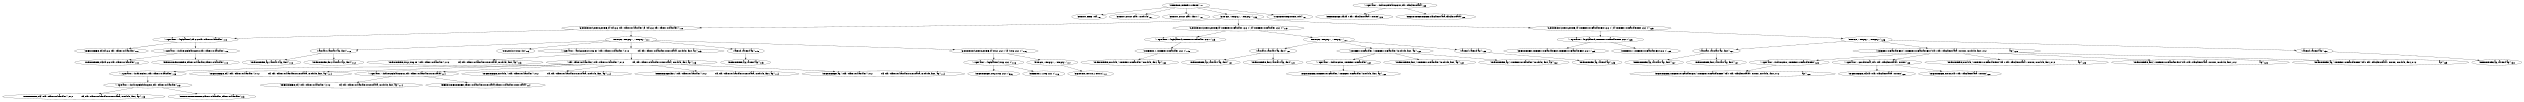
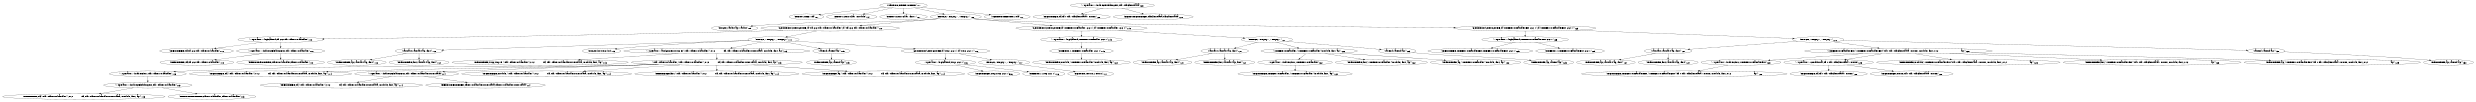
node "(LOCAL,va_list ap: va_list)": added
